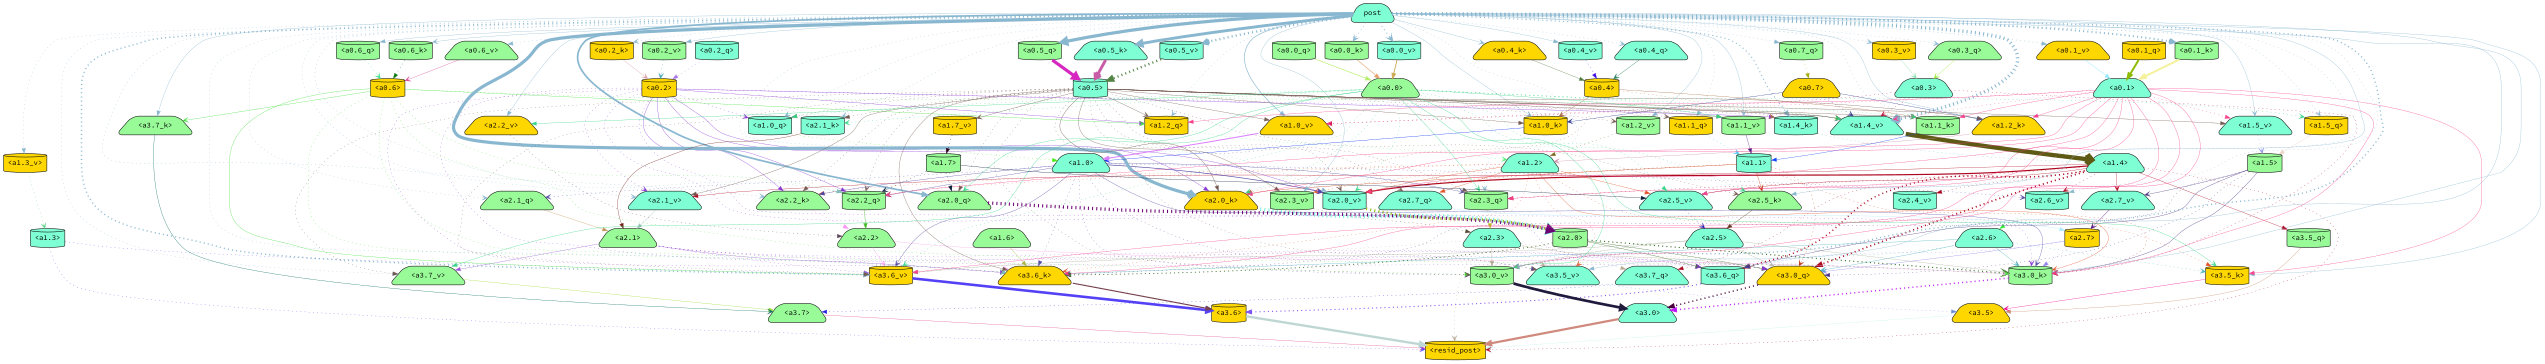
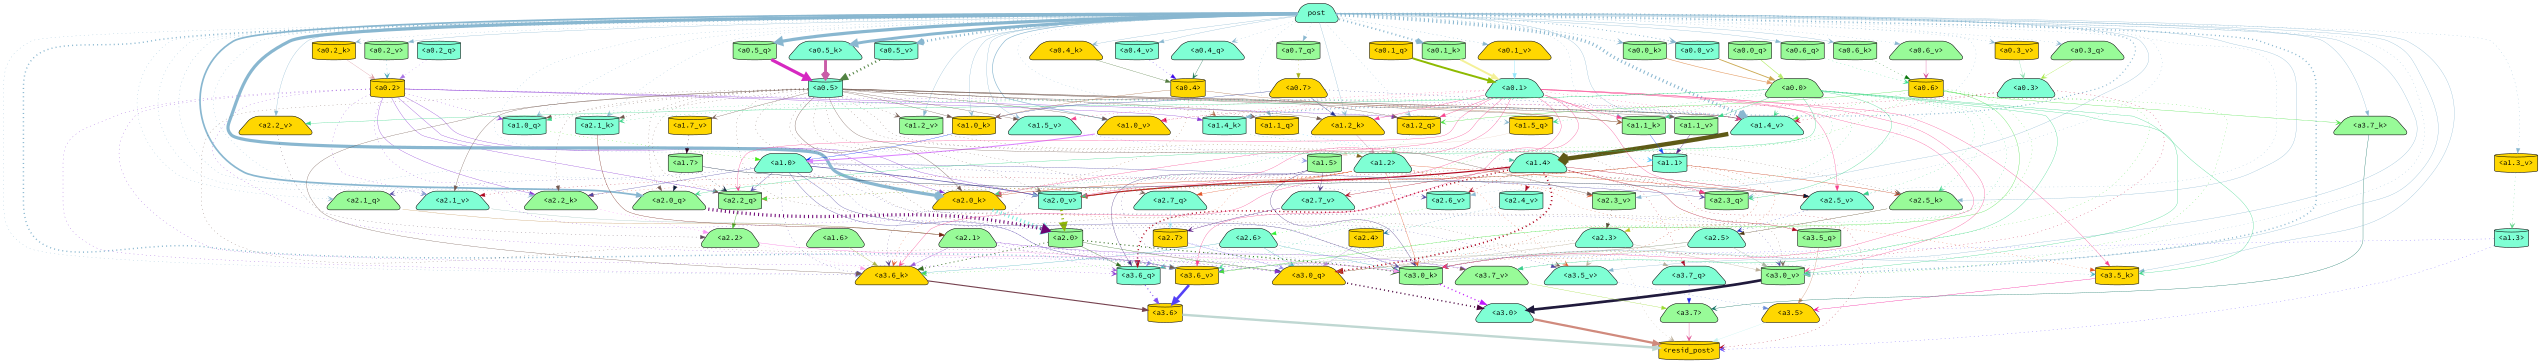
edge "<a1.4>" -> "<a2.1_v>": style bold -> dotted
node "<a2.4>": added
